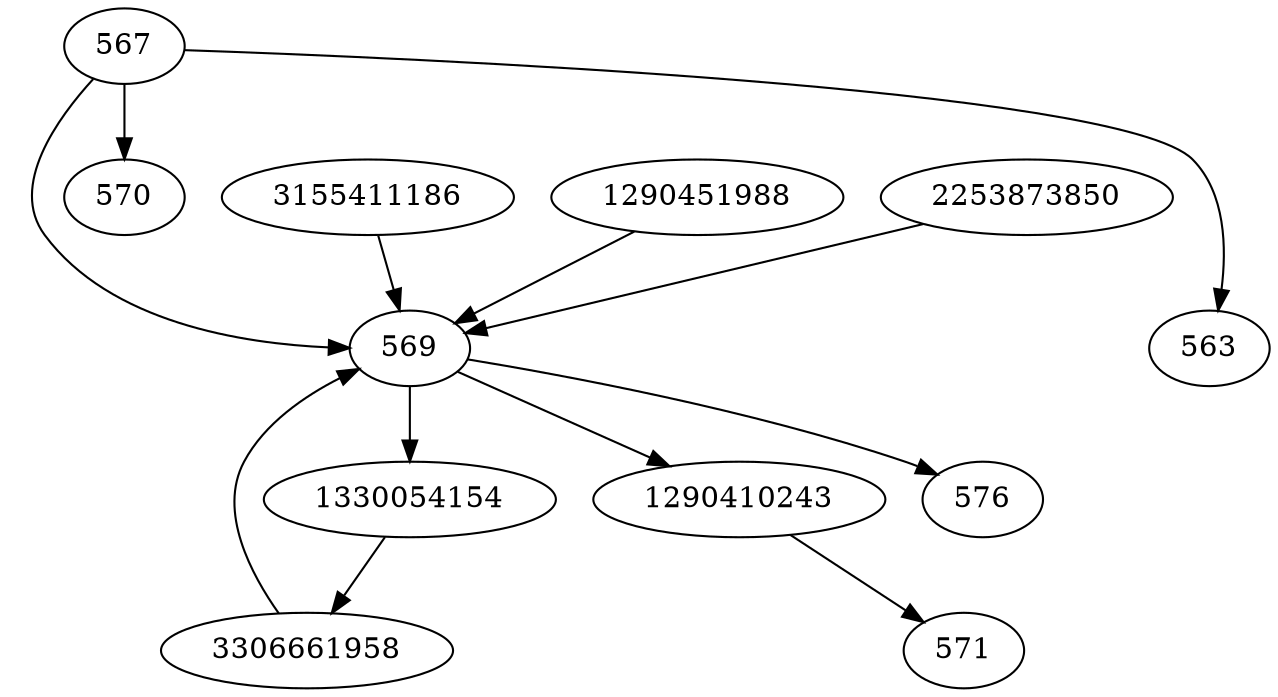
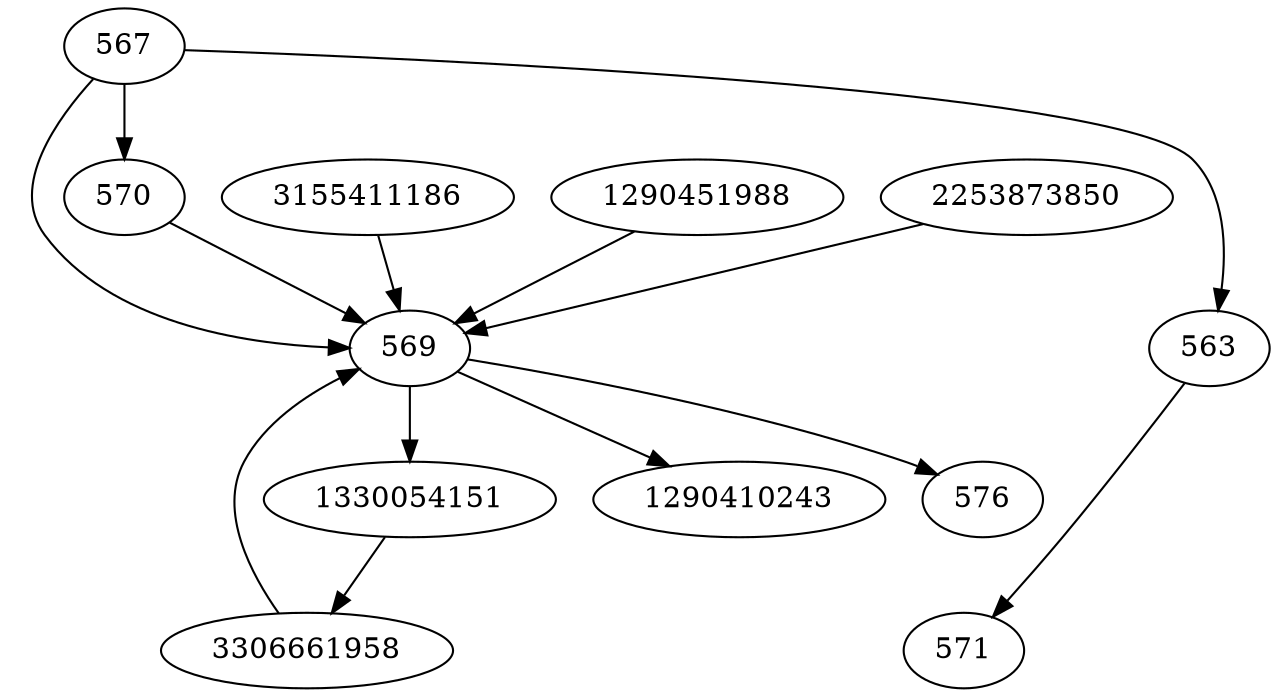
edge "570" -> "569": added
node "1330054154": label "1330054154" -> "1330054151"
edge "1290410243" -> "571": now "563" -> "571"
